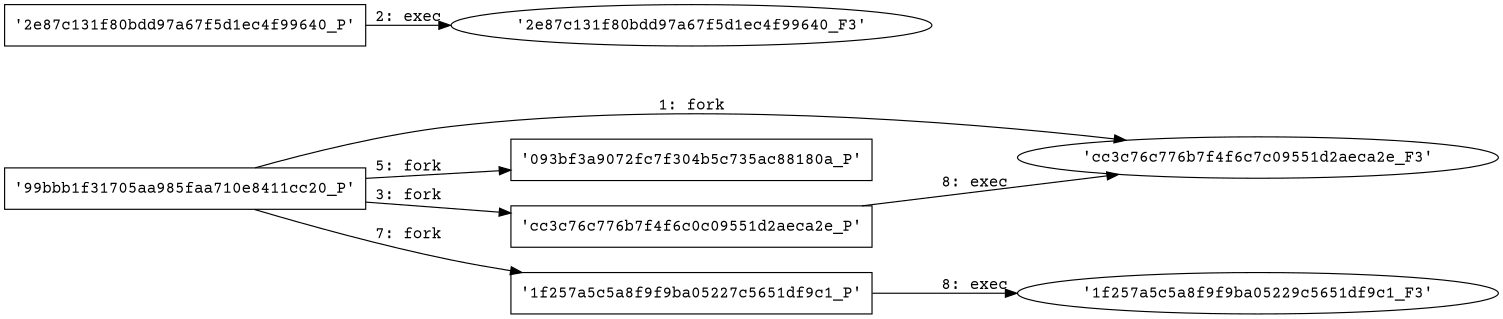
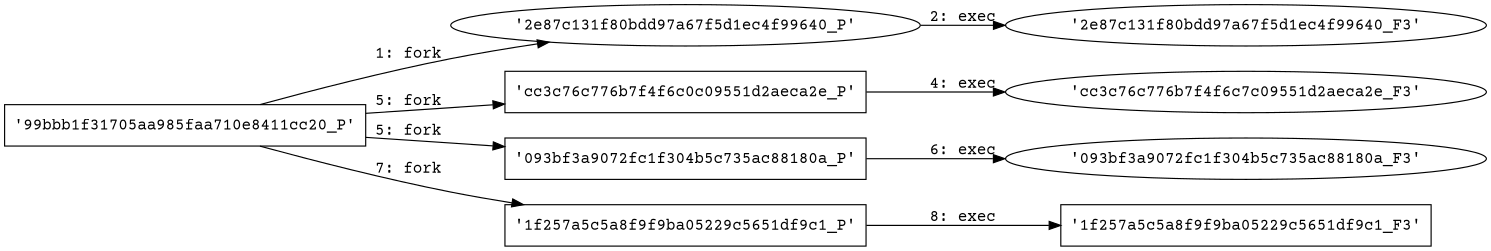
node "'2e87c131f80bdd97a67f5d1ec4f99640_P'": shape box -> ellipse
edge "'99bbb1f31705aa985faa710e8411cc20_P'" -> "'cc3c76c776b7f4f6c7c09551d2aeca2e_F3'": now "'99bbb1f31705aa985faa710e8411cc20_P'" -> "'2e87c131f80bdd97a67f5d1ec4f99640_P'"
node "'093bf3a9072fc1f304b5c735ac88180a_F3'": added
node "'093bf3a9072fc7f304b5c735ac88180a_P'": label "'093bf3a9072fc7f304b5c735ac88180a_P'" -> "'093bf3a9072fc1f304b5c735ac88180a_P'"
edge "'cc3c76c776b7f4f6c0c09551d2aeca2e_P'" -> "'cc3c76c776b7f4f6c7c09551d2aeca2e_F3'": label "8: exec" -> "4: exec"
edge "'99bbb1f31705aa985faa710e8411cc20_P'" -> "'cc3c76c776b7f4f6c0c09551d2aeca2e_P'": label "3: fork" -> "5: fork"
node "'1f257a5c5a8f9f9ba05227c5651df9c1_P'": label "'1f257a5c5a8f9f9ba05227c5651df9c1_P'" -> "'1f257a5c5a8f9f9ba05229c5651df9c1_P'"
node "'1f257a5c5a8f9f9ba05229c5651df9c1_F3'": shape ellipse -> box
